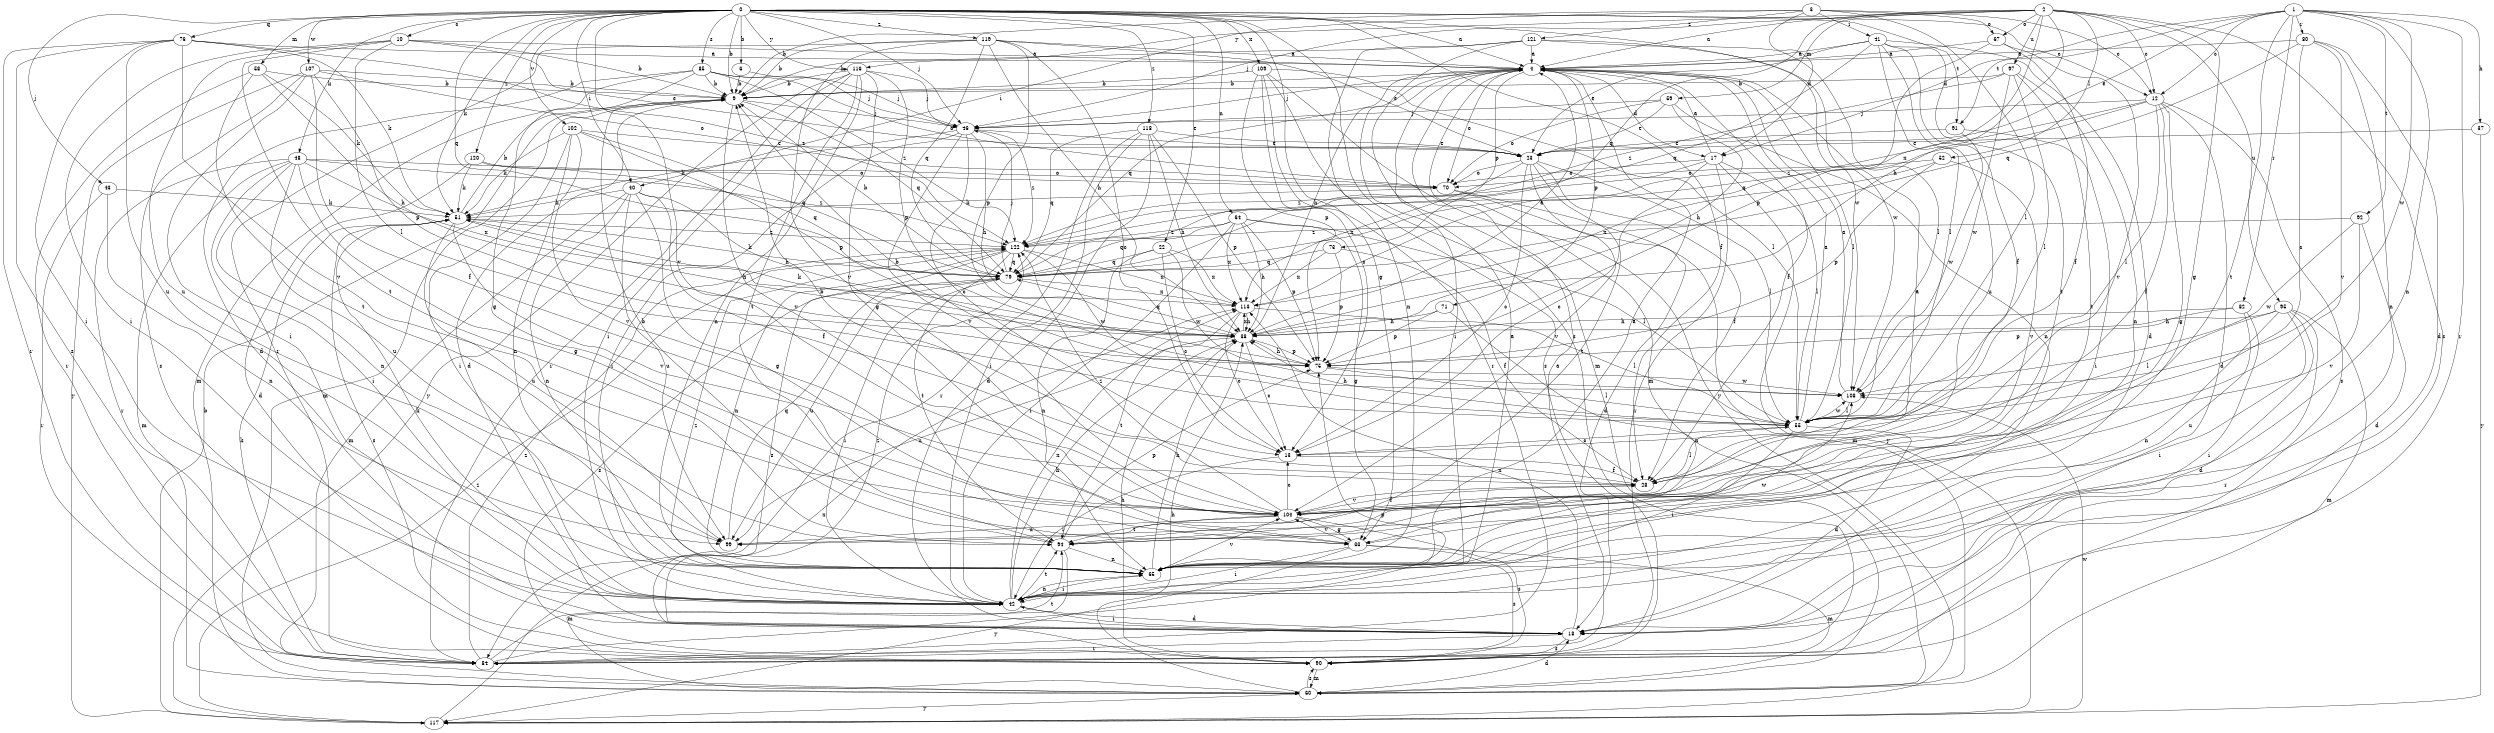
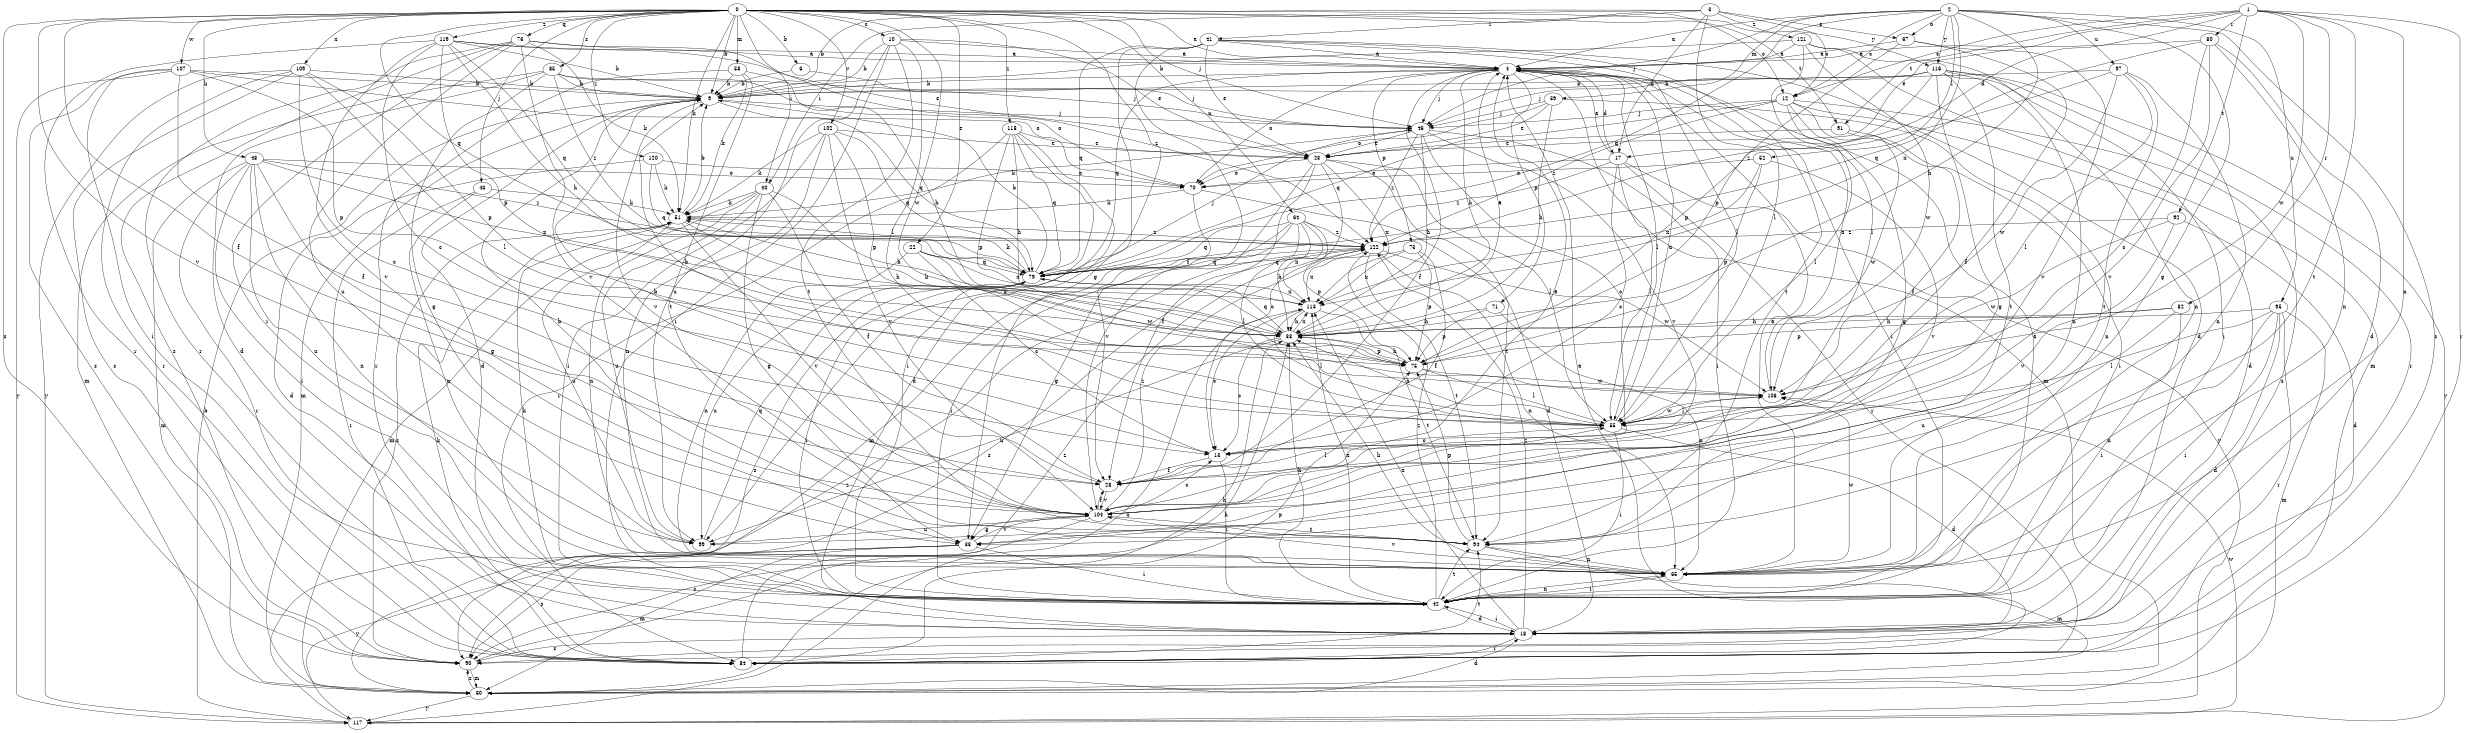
node "37": removed
